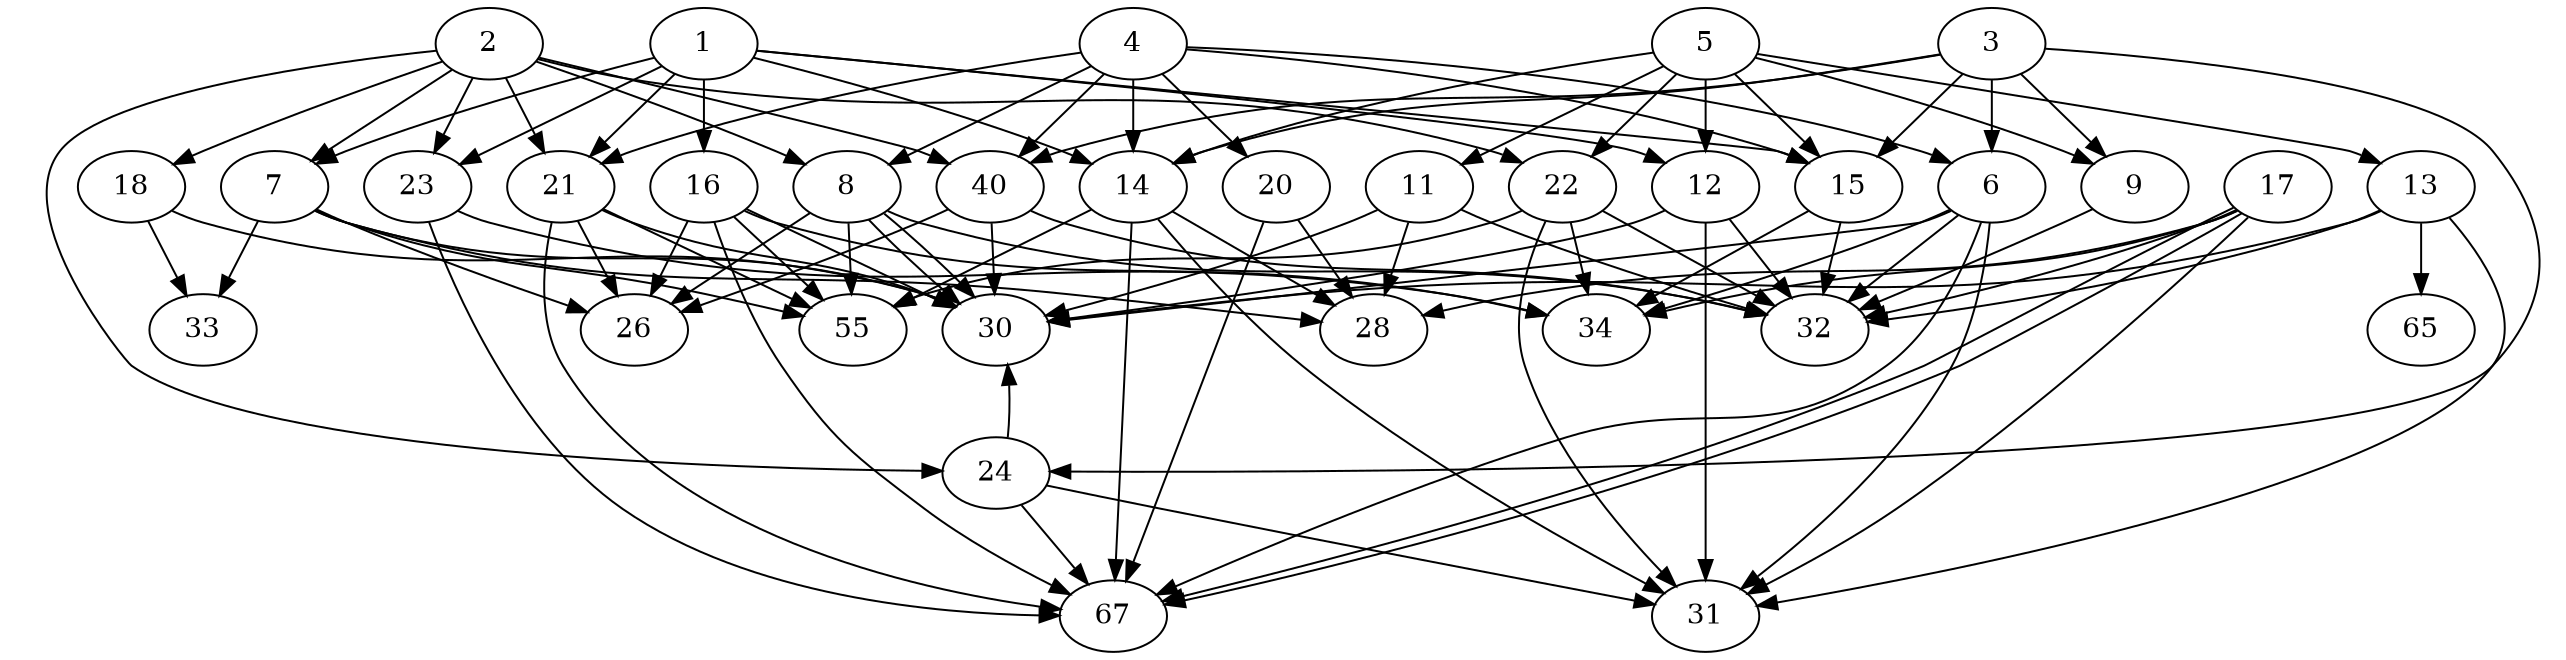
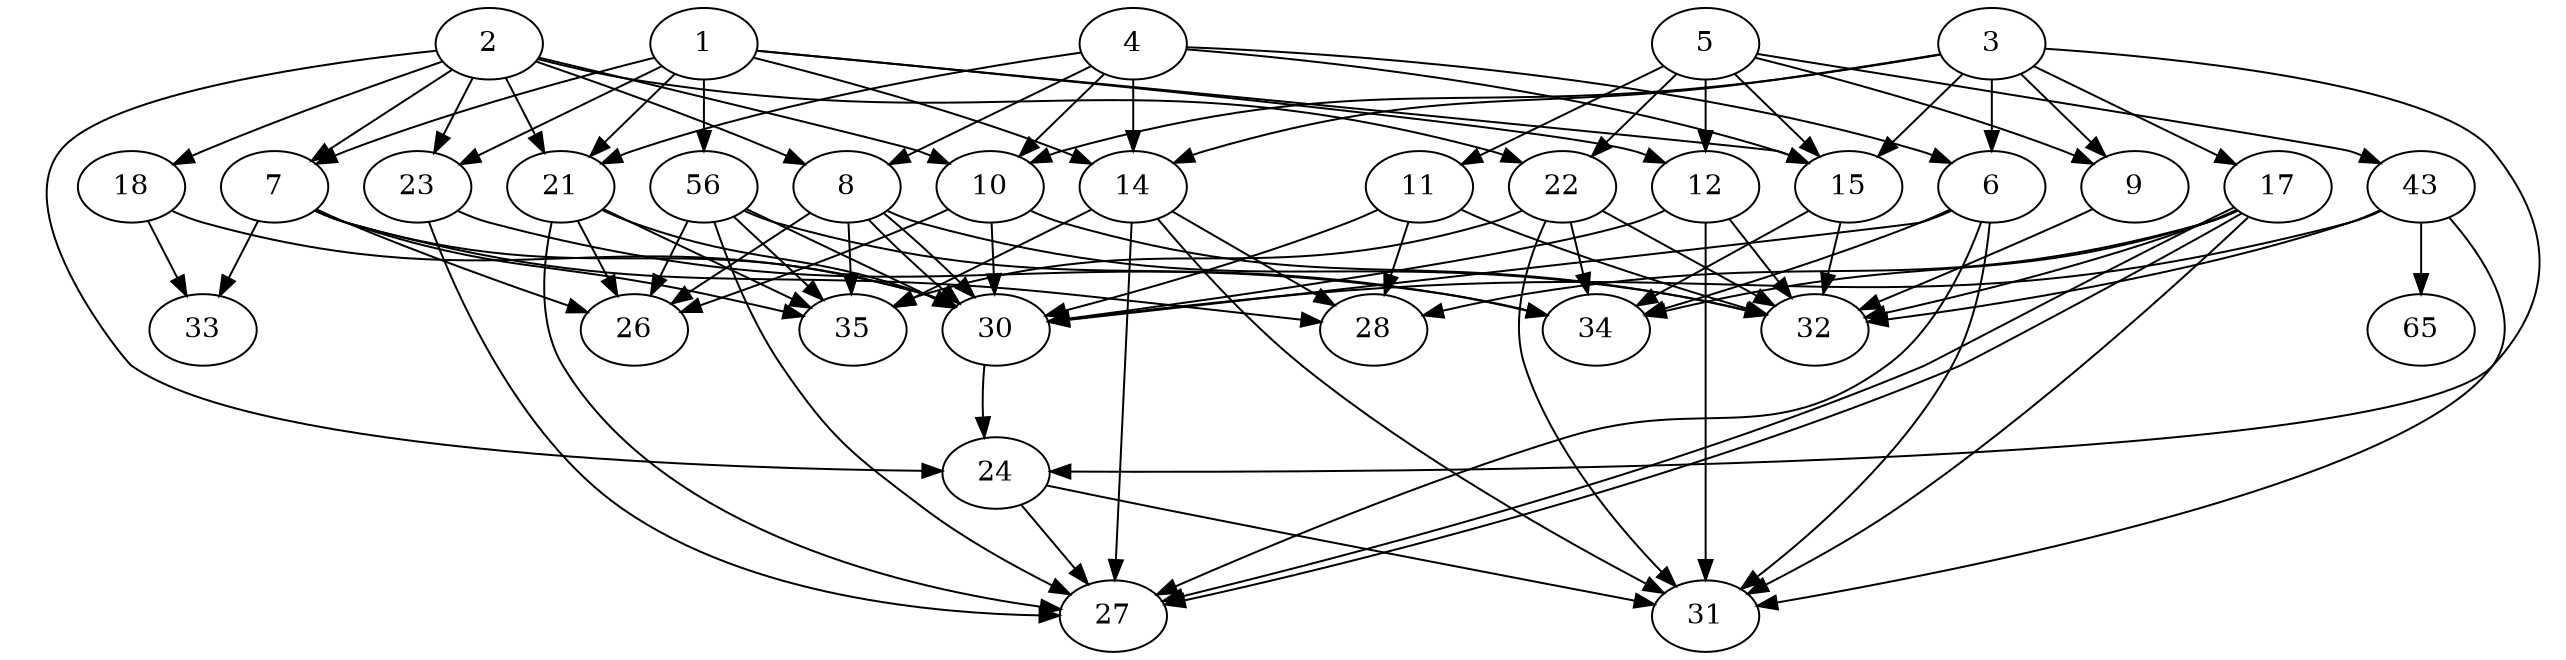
edge "5" -> "14": removed
edge "3" -> "17": added
node "16": label "16" -> "56"
node "40": label "40" -> "10"
node "20": removed
node "13": label "13" -> "43"
edge "6" -> "32": removed
node "55": label "55" -> "35"
edge "24" -> "30": reversed
node "67": label "67" -> "27"
